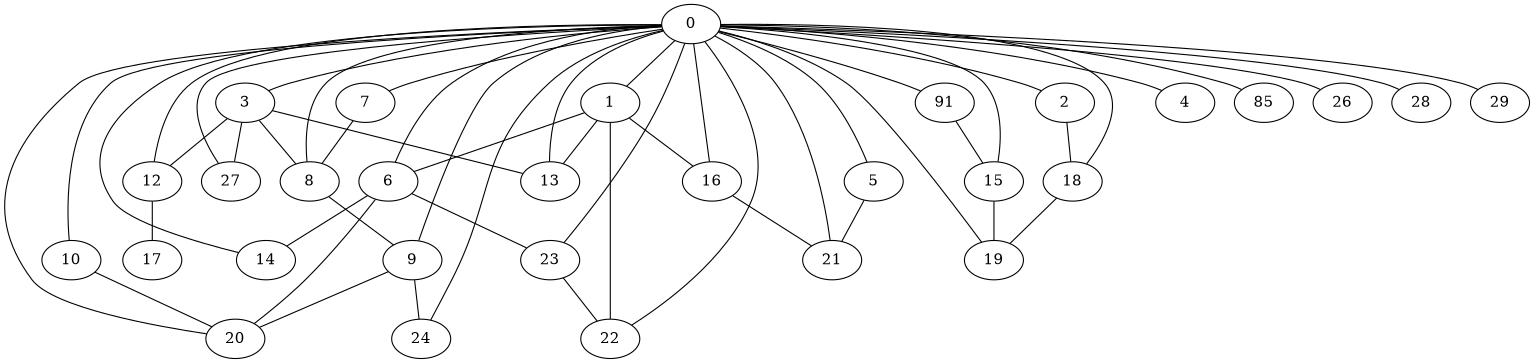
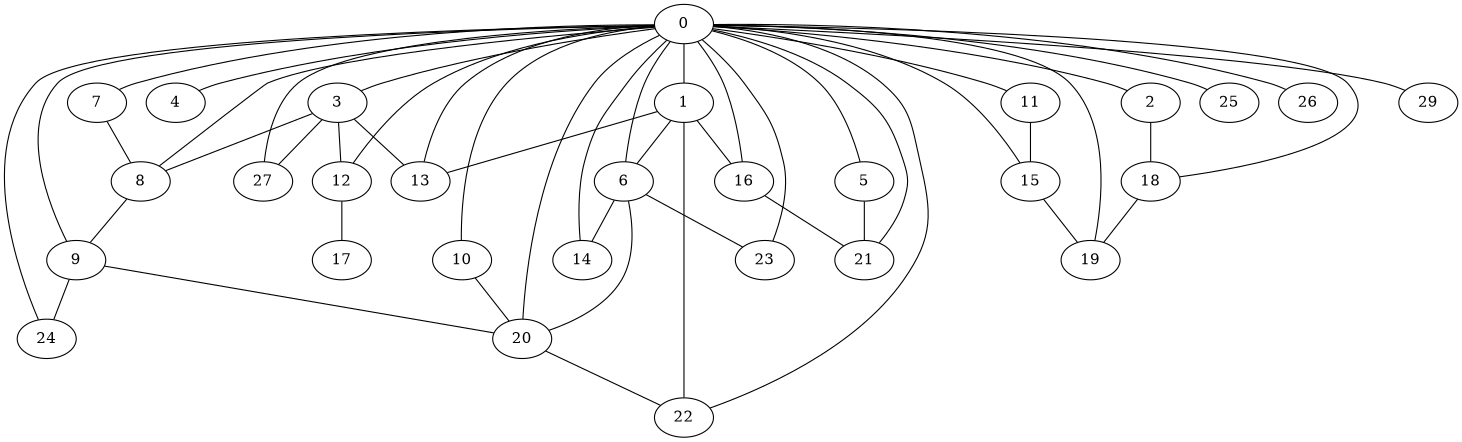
node "91": label "91" -> "11"
node "85": label "85" -> "25"
node "28": removed
edge "23" -- "22": now "20" -- "22"
